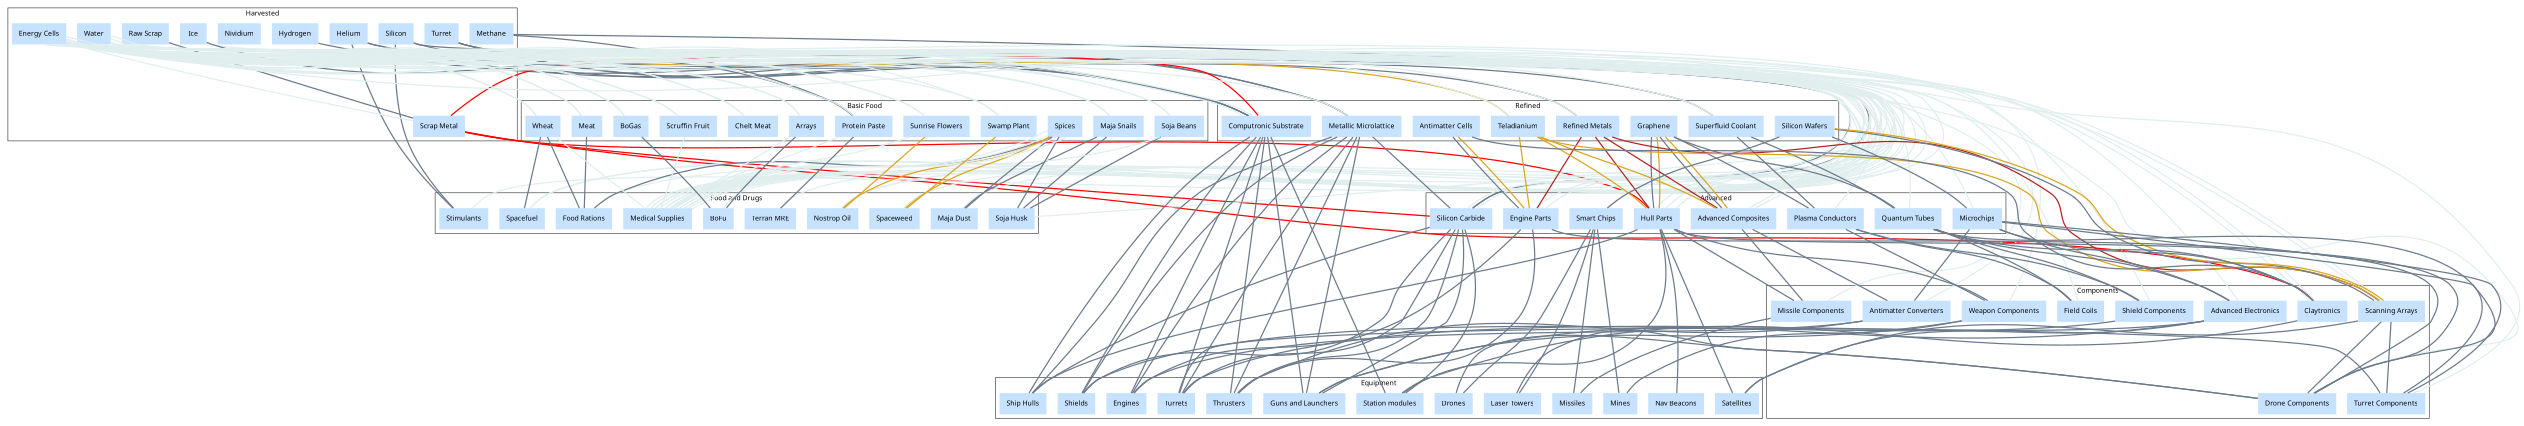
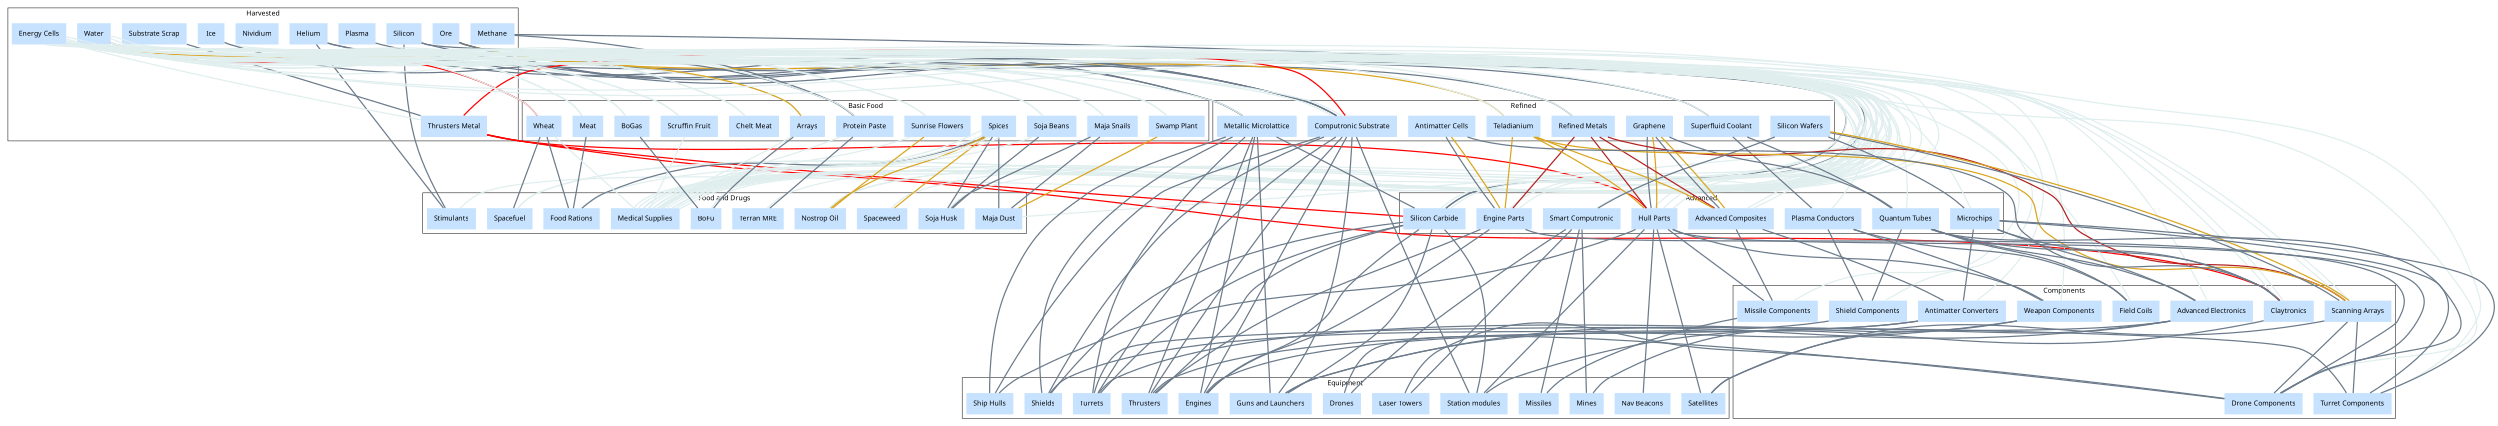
node "Raw Scrap": label "Raw Scrap" -> "Substrate Scrap"
node "Hydrogen": label "Hydrogen" -> "Plasma"
node "Turret": label "Turret" -> "Ore"
edge "Energy Cells" -- "Arrays": color azure2 -> goldenrod
edge "Water" -- "Wheat": color azure2 -> red
node "Scrap Metal": label "Scrap Metal" -> "Thrusters Metal"
edge "Graphene" -- "Plasma Conductors": removed
edge "Swamp Plant" -- "Spaceweed": now "Swamp Plant" -- "Maja Dust"
node "Smart Chips": label "Smart Chips" -> "Smart Computronic"
edge "Silicon Carbide" -- "Ship Hulls": now "Silicon Carbide" -- "Engines"
